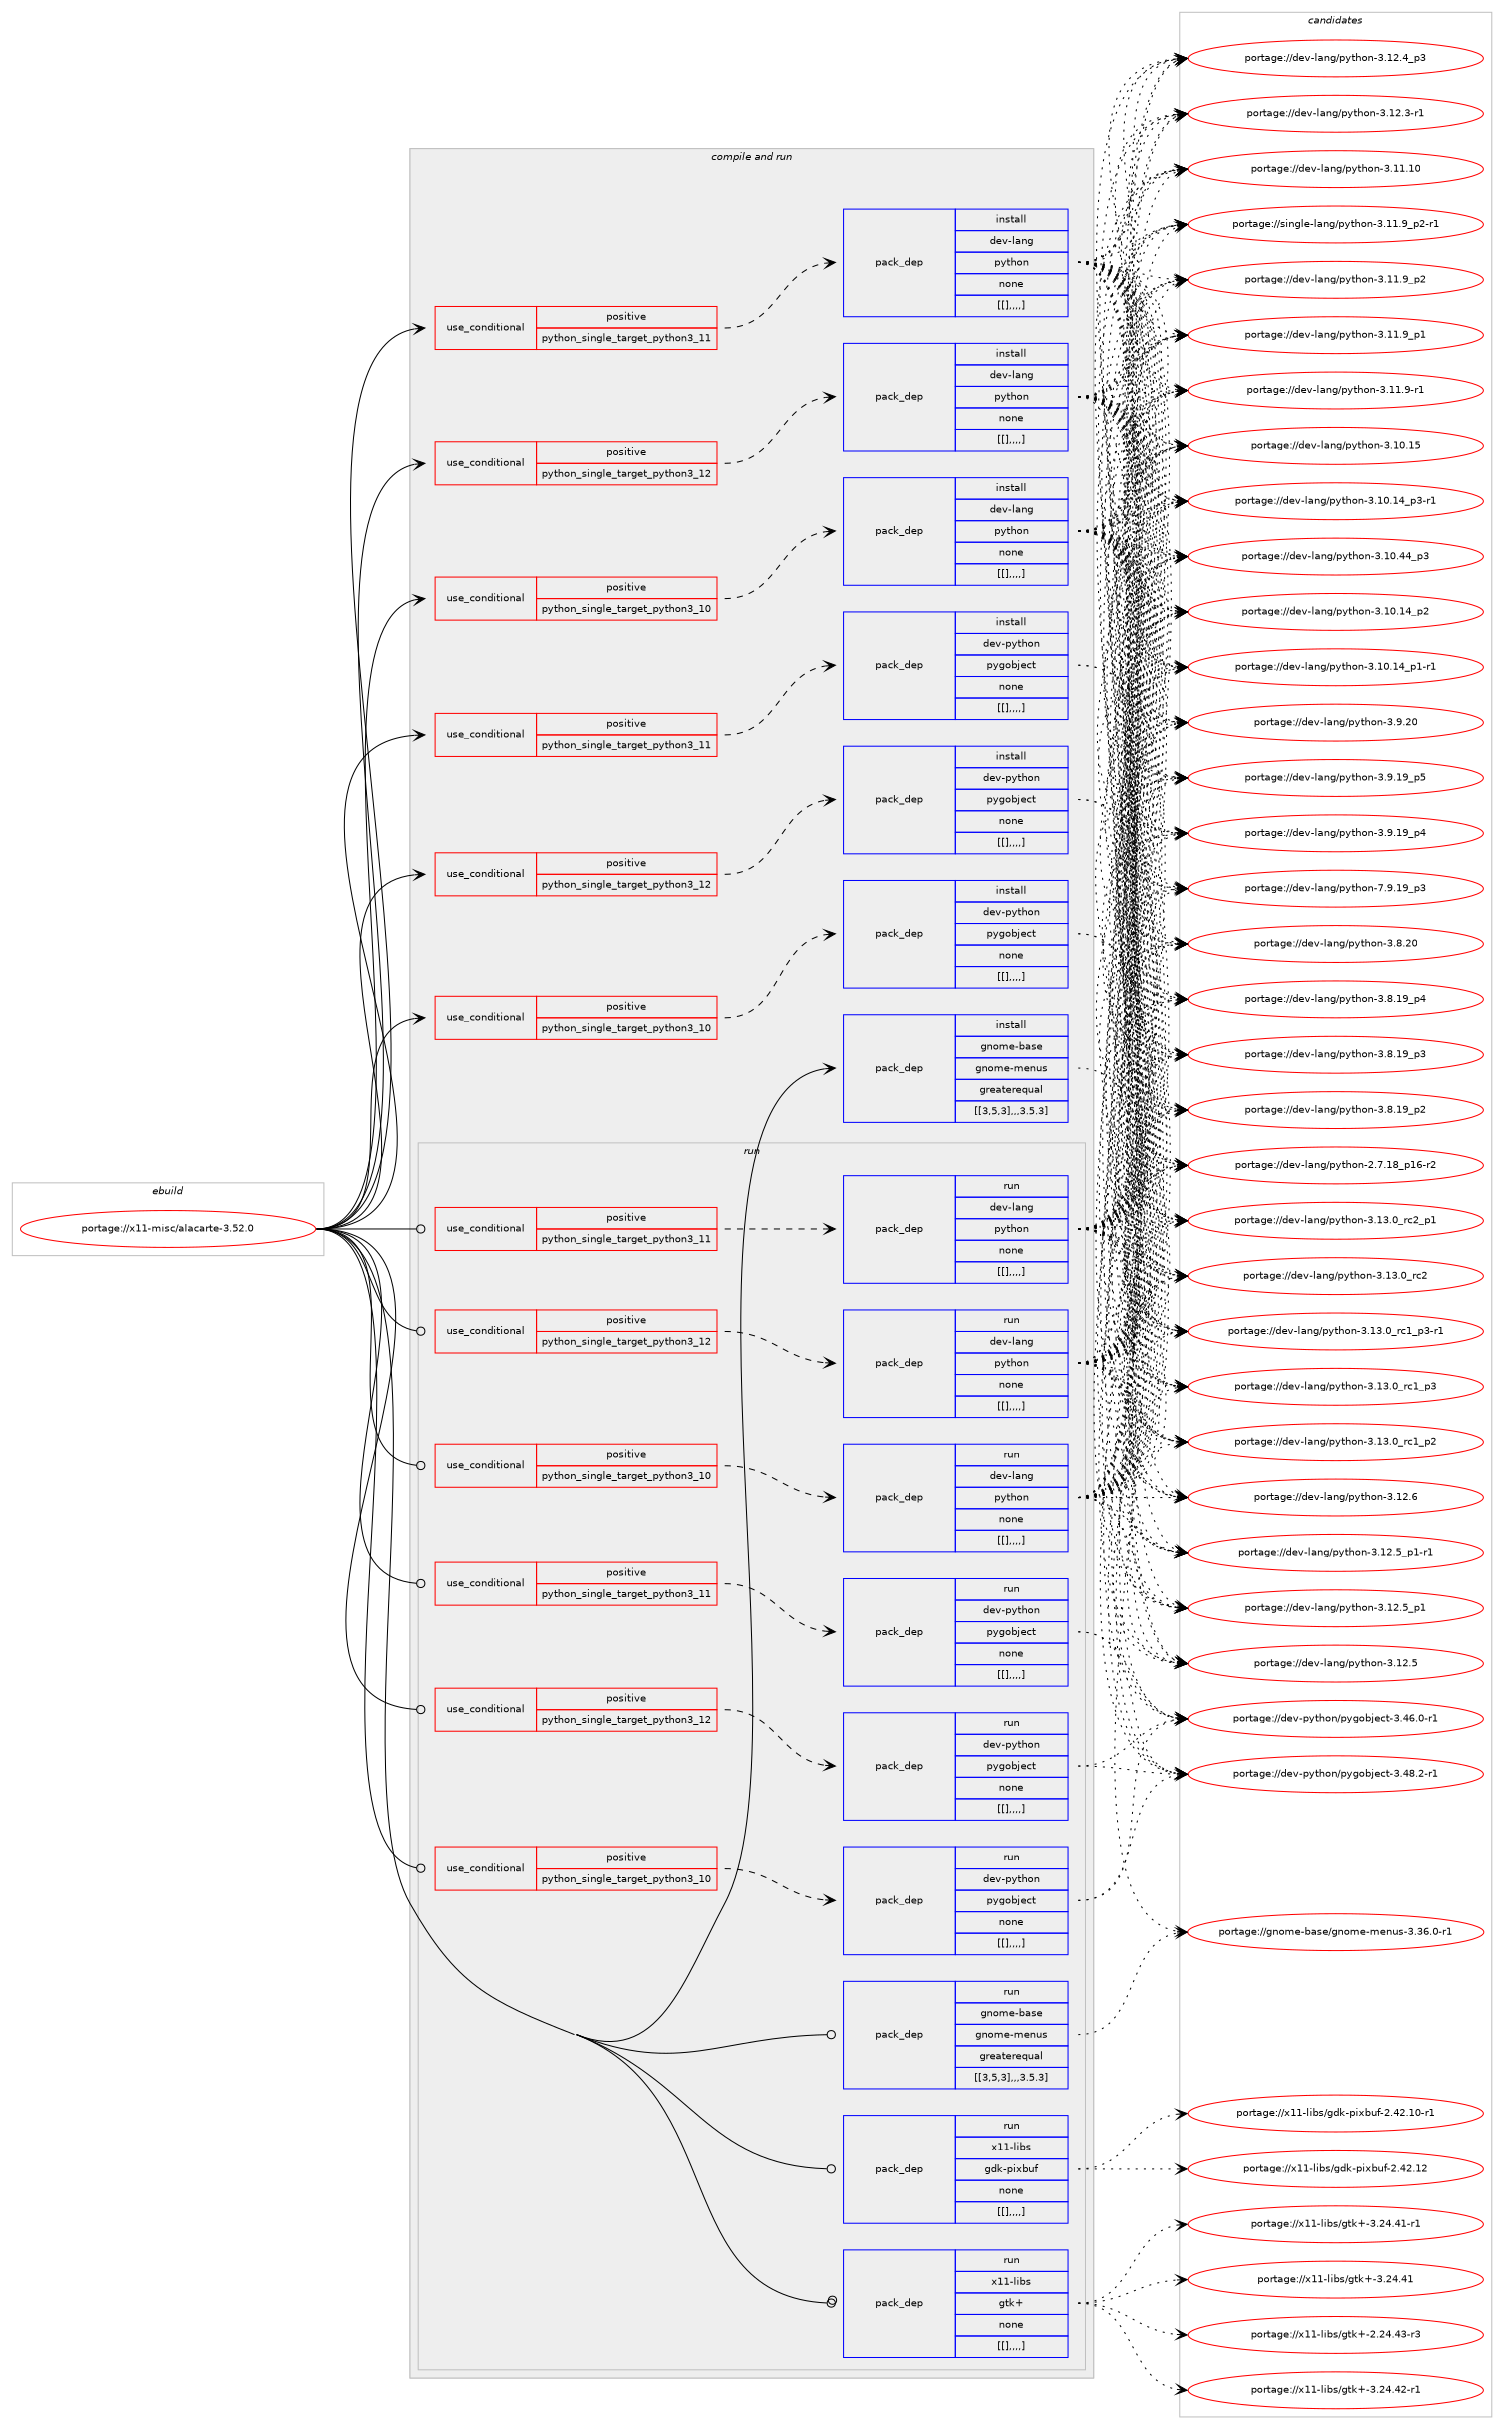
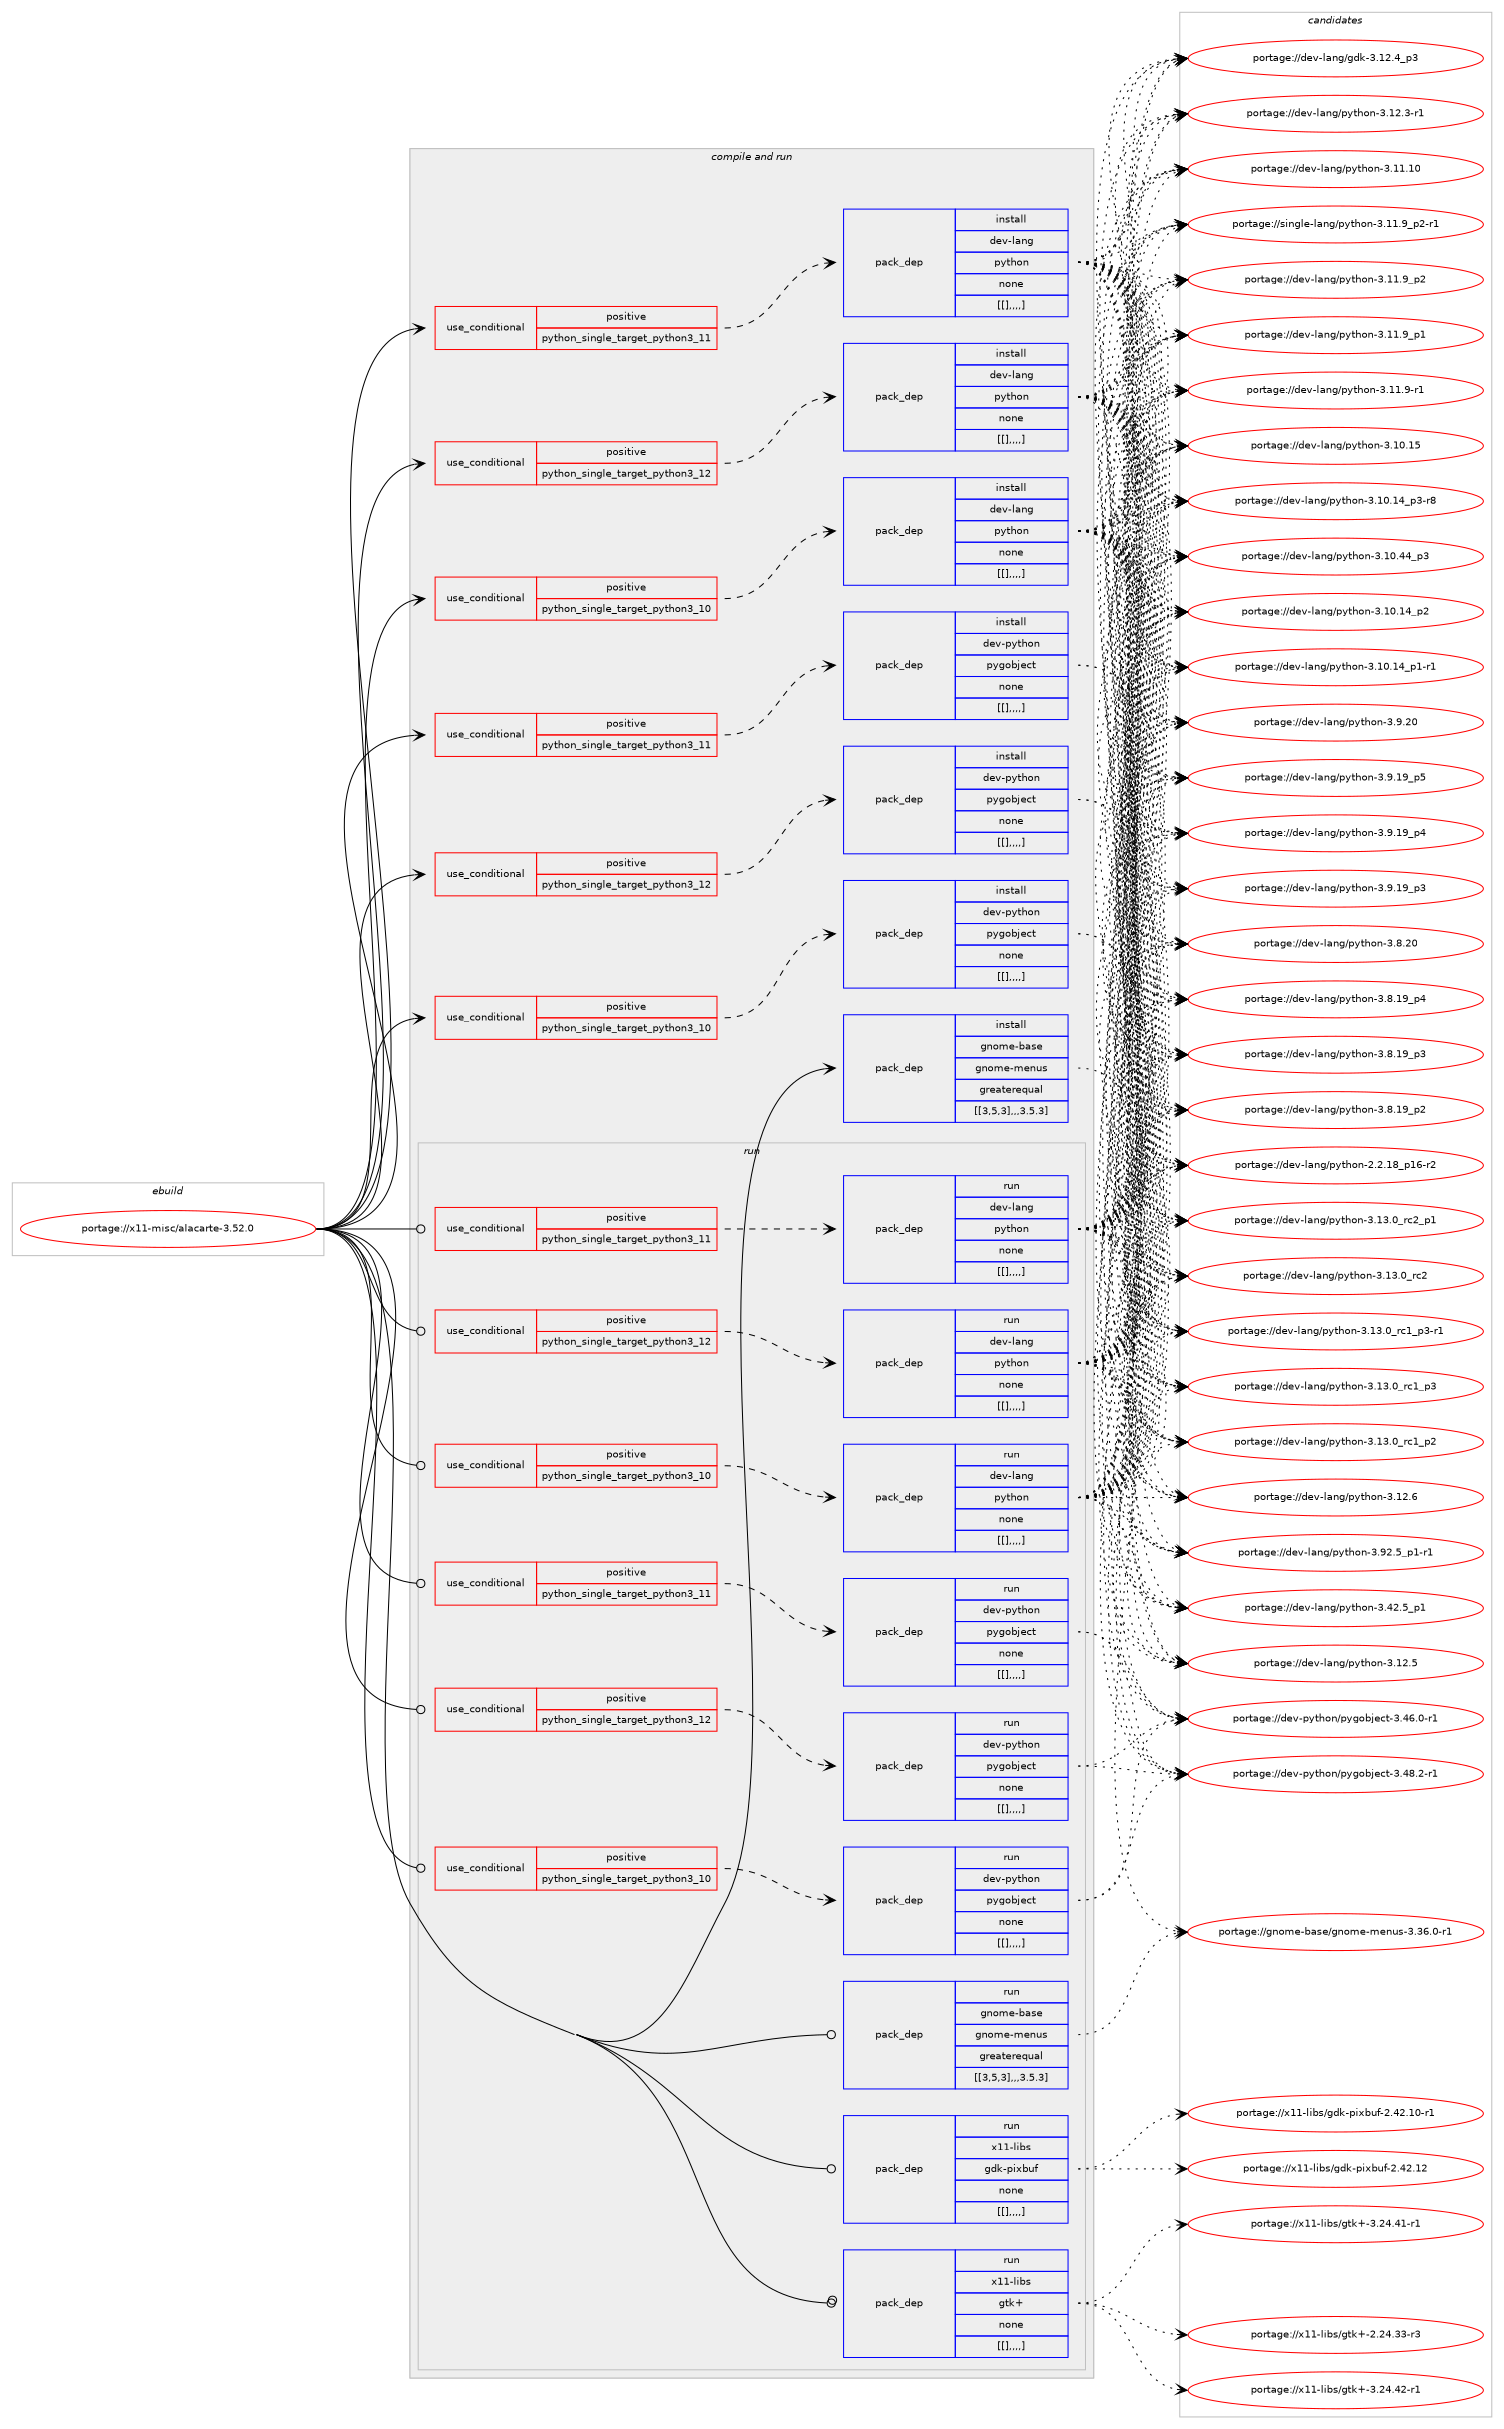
node "portage://dev-lang/python-3.12.4_p3": label "portage://dev-lang/python-3.12.4_p3" -> "portage://dev-lang/gdk-3.12.4_p3"
node "portage://dev-lang/python-3.10.14_p3-r1": label "portage://dev-lang/python-3.10.14_p3-r1" -> "portage://dev-lang/python-3.10.14_p3-r8"
node "portage://dev-lang/python-7.9.19_p3": label "portage://dev-lang/python-7.9.19_p3" -> "portage://dev-lang/python-3.9.19_p3"
node "portage://dev-lang/python-2.7.18_p16-r2": label "portage://dev-lang/python-2.7.18_p16-r2" -> "portage://dev-lang/python-2.2.18_p16-r2"
node "portage://dev-lang/python-3.12.5_p1-r1": label "portage://dev-lang/python-3.12.5_p1-r1" -> "portage://dev-lang/python-3.92.5_p1-r1"
node "portage://dev-lang/python-3.12.5_p1": label "portage://dev-lang/python-3.12.5_p1" -> "portage://dev-lang/python-3.42.5_p1"
node "portage://x11-libs/gtk+-3.24.41": removed
node "portage://x11-libs/gtk+-2.24.43-r3": label "portage://x11-libs/gtk+-2.24.43-r3" -> "portage://x11-libs/gtk+-2.24.33-r3"
